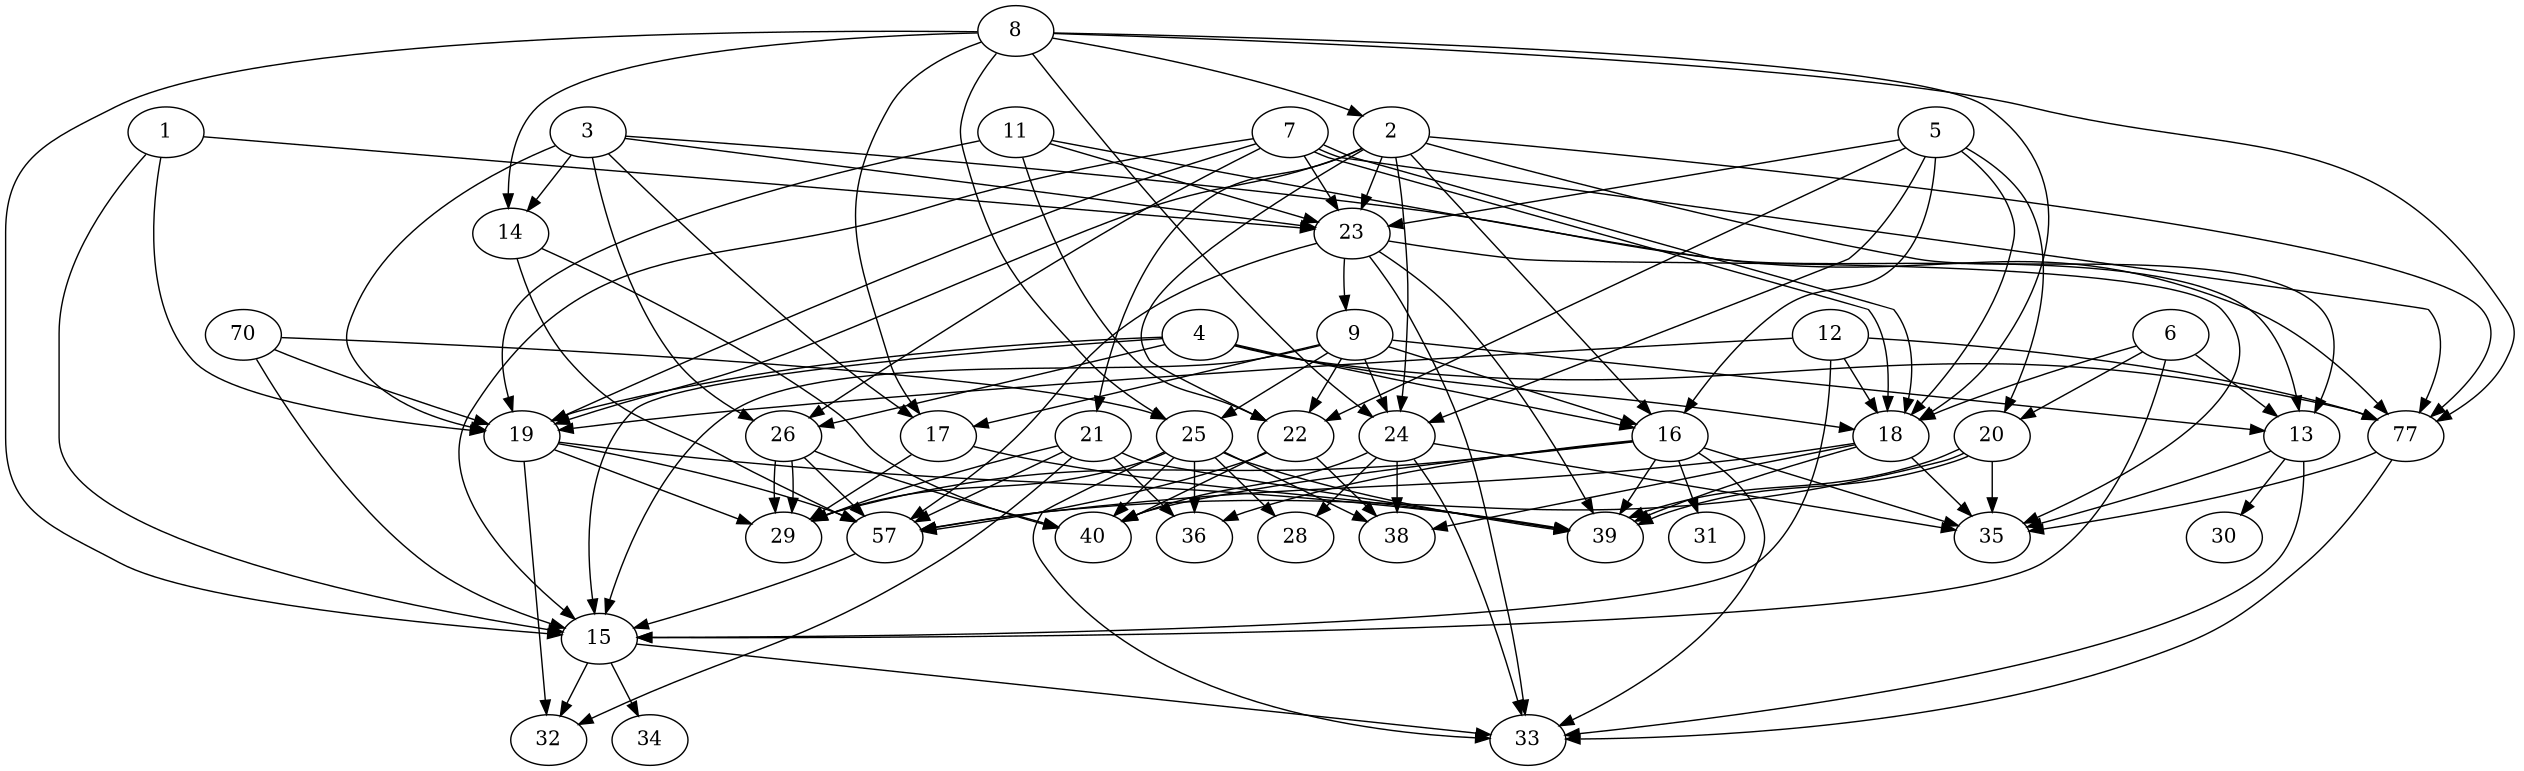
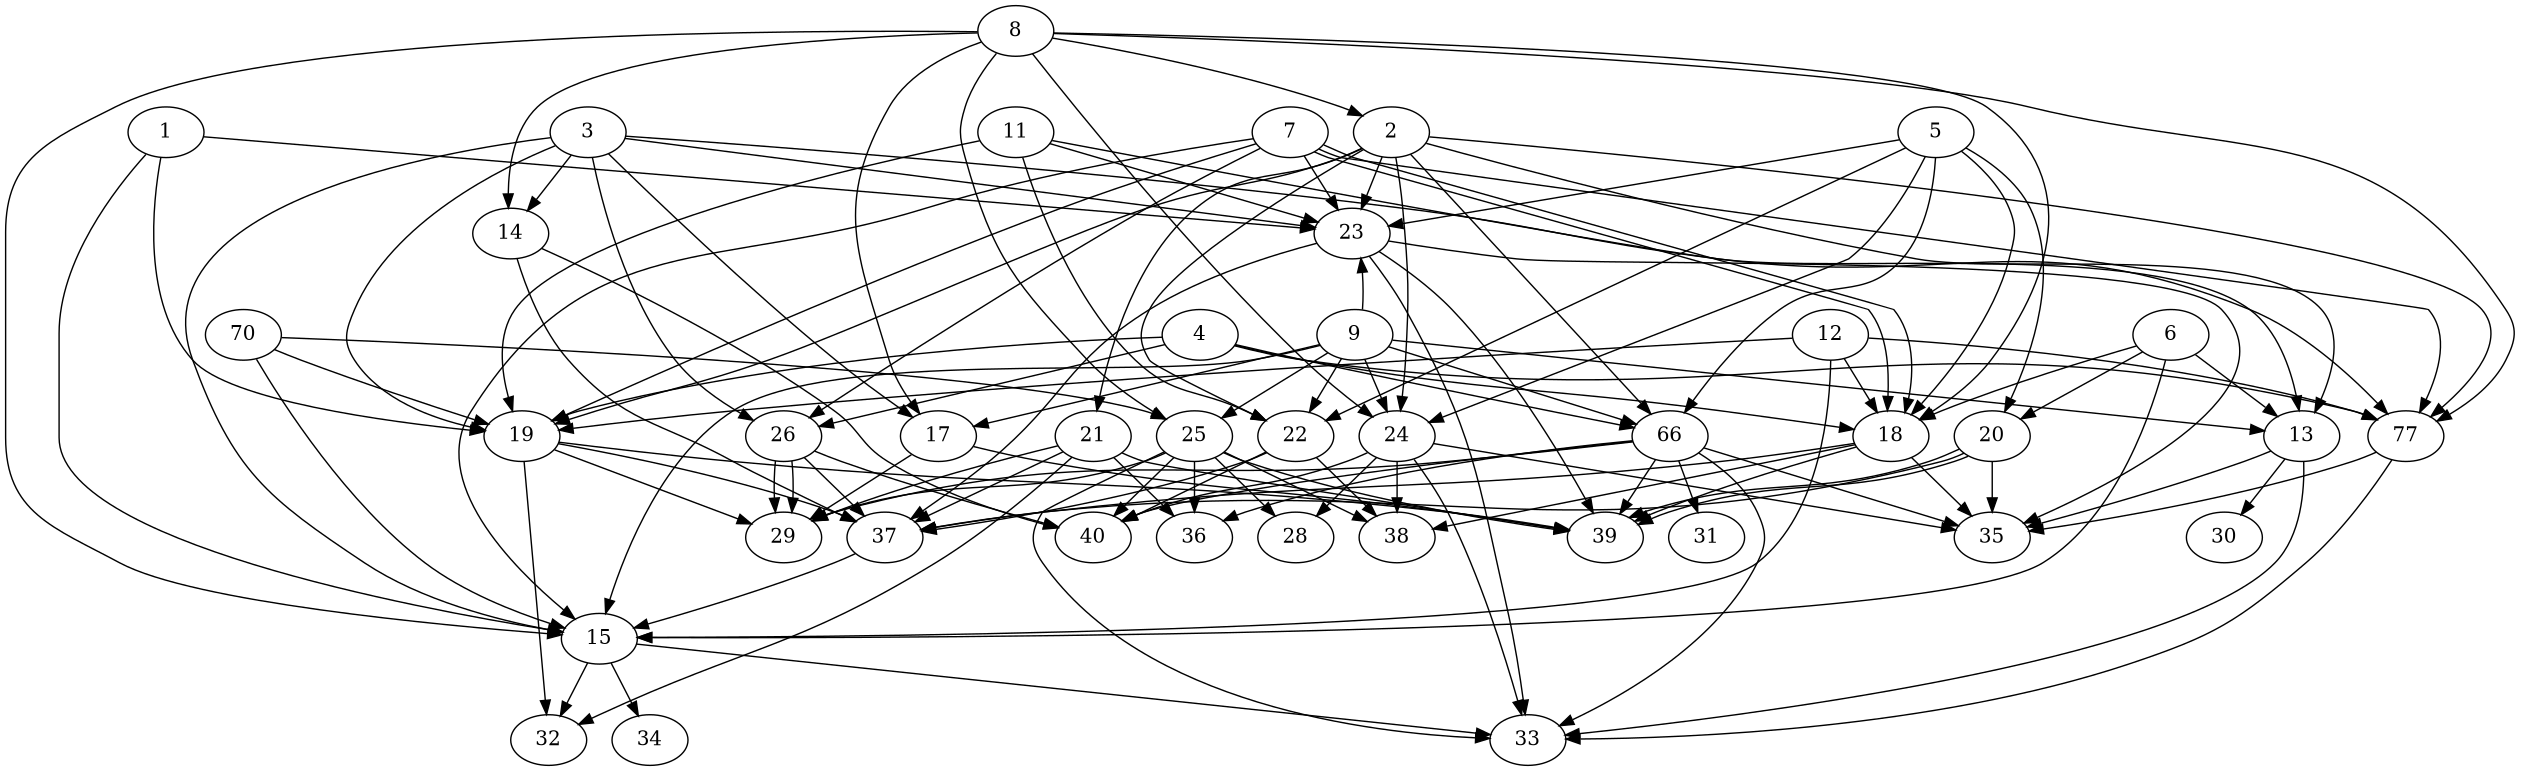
edge "23" -> "9": reversed
edge "4" -> "15": now "3" -> "15"
node "16": label "16" -> "66"
node "57": label "57" -> "37"
